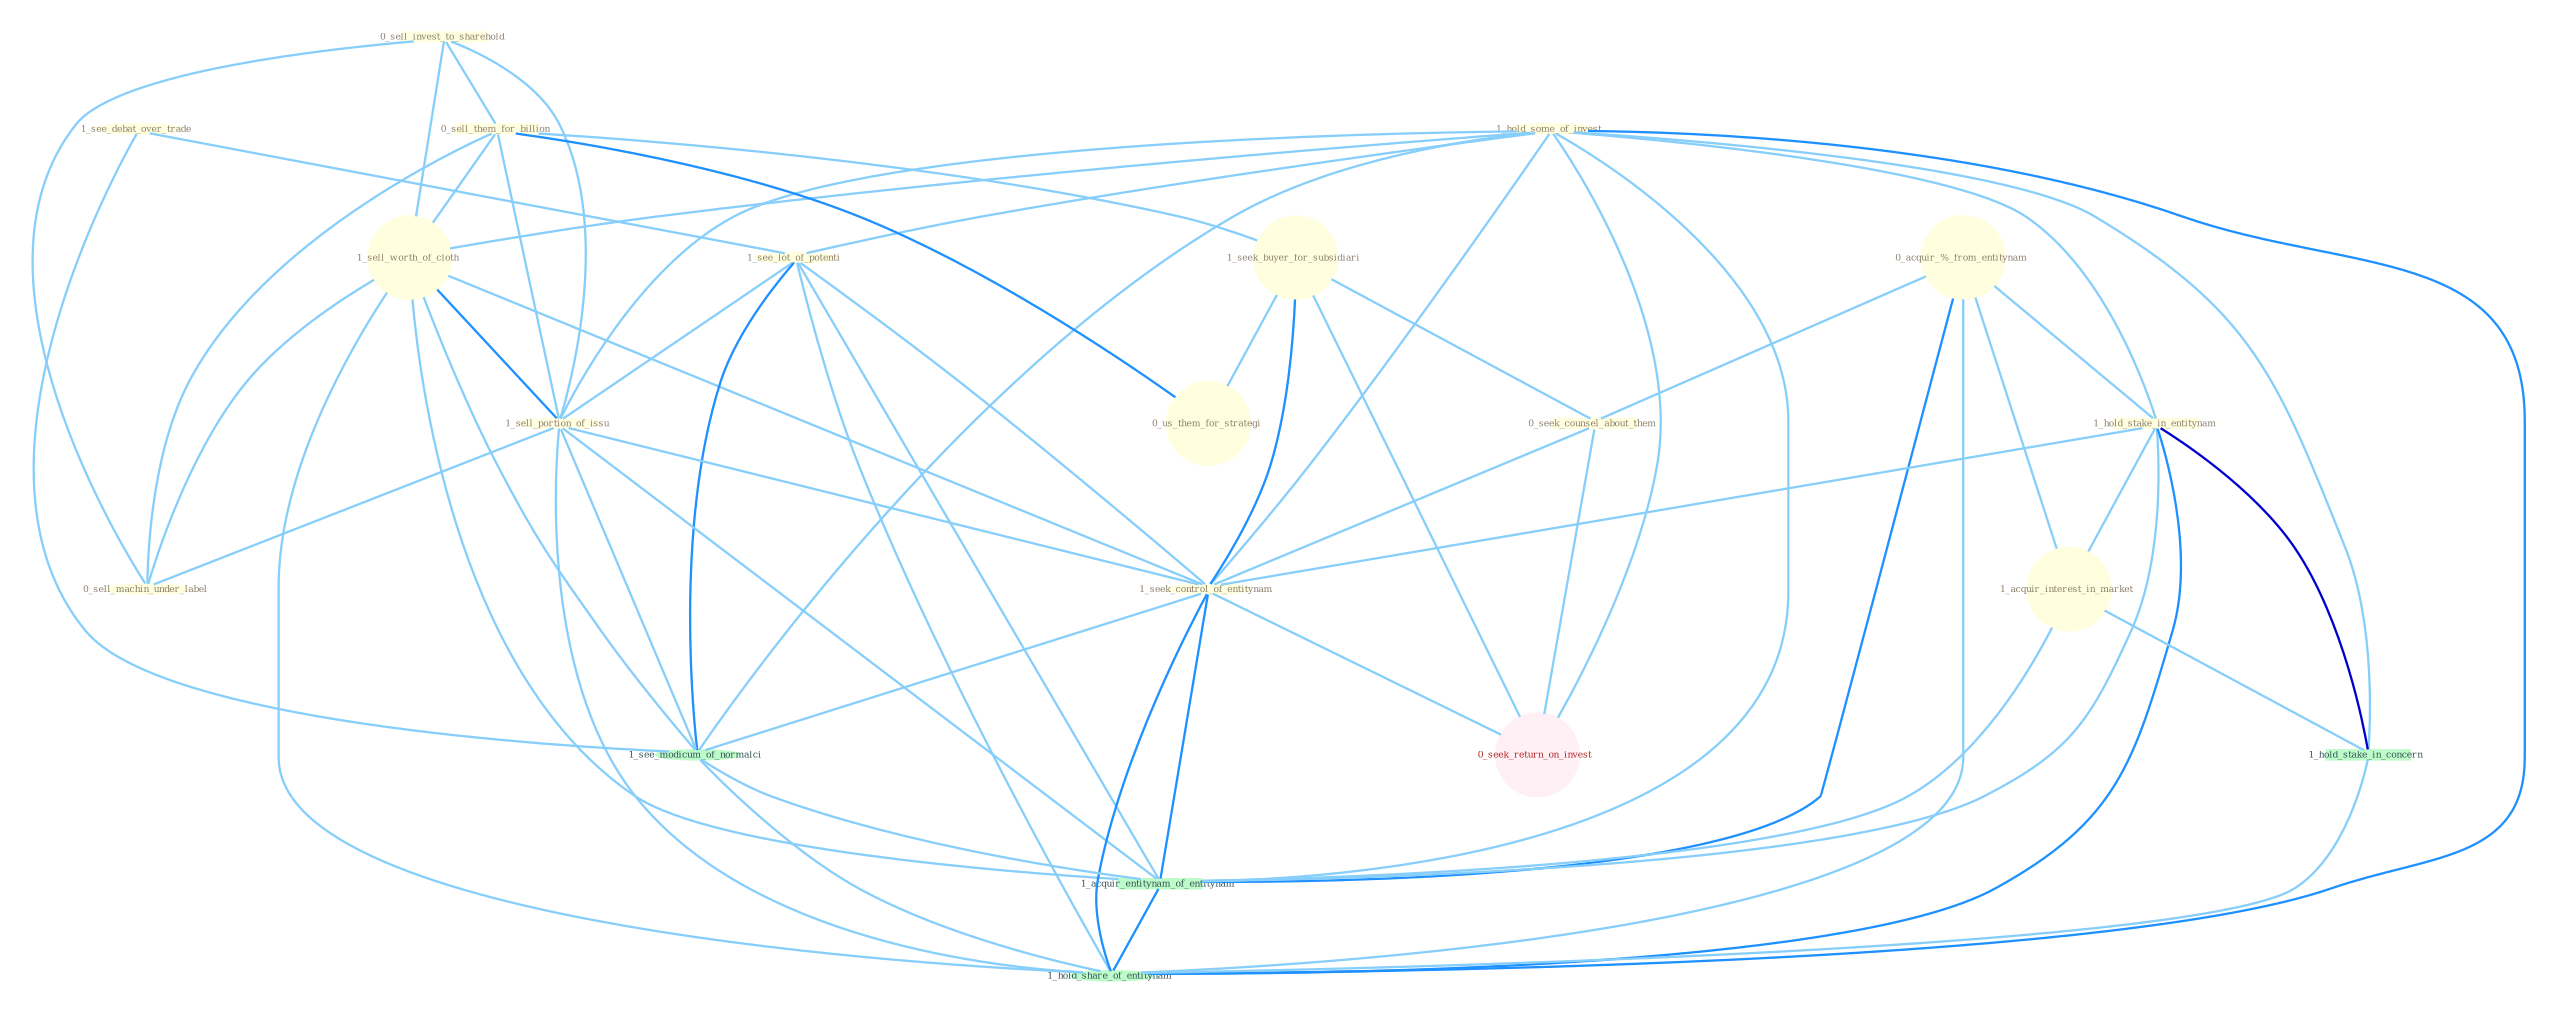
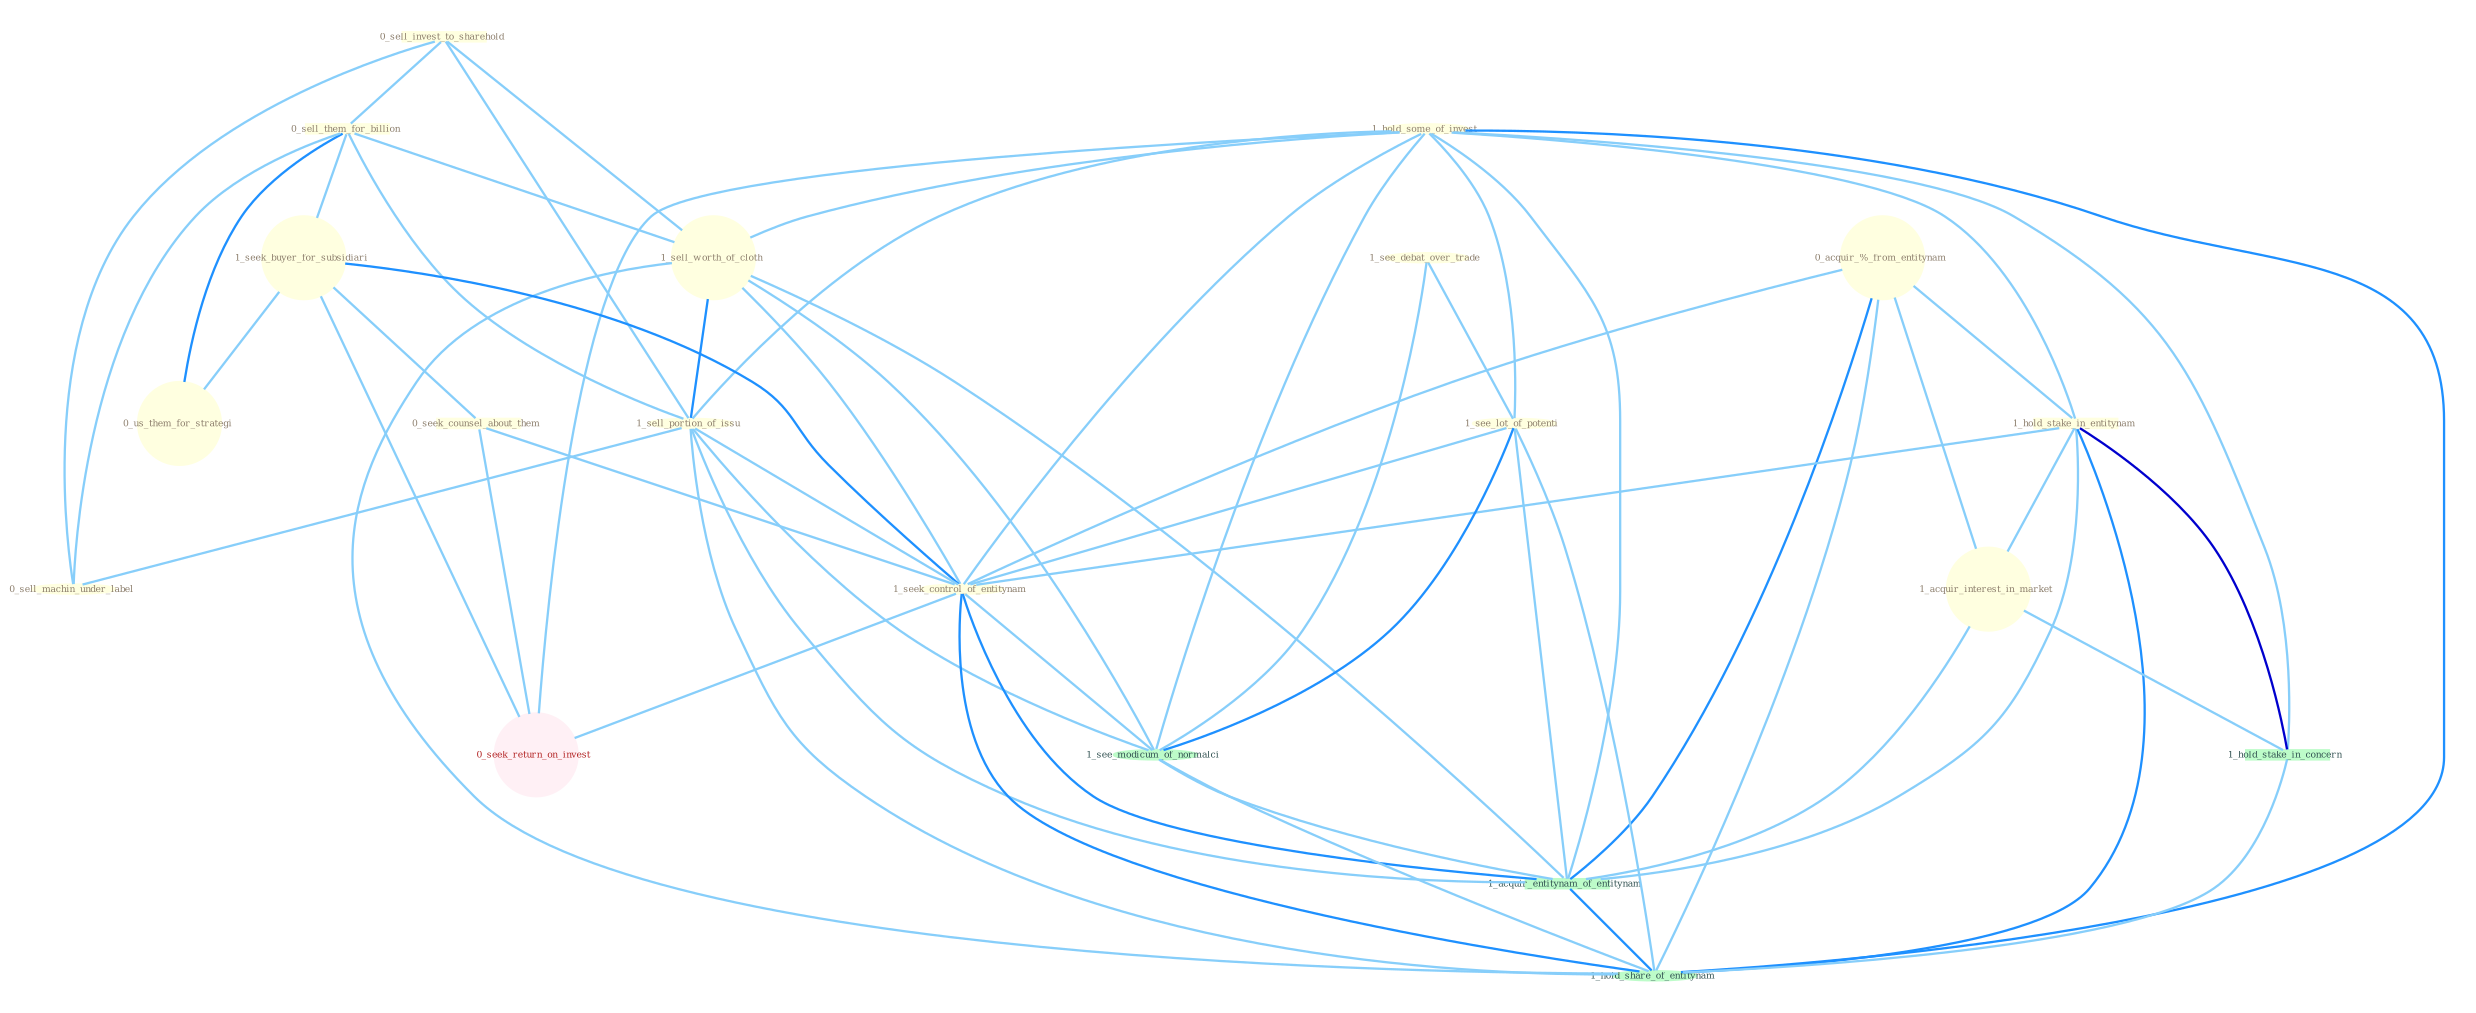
edge "1_see_lot_of_potenti" -- "1_sell_portion_of_issu": removed
edge "0_acquir_%_from_entitynam" -- "0_seek_counsel_about_them": now "0_acquir_%_from_entitynam" -- "1_seek_control_of_entitynam"
edge "1_sell_worth_of_cloth" -- "0_sell_machin_under_label": removed
